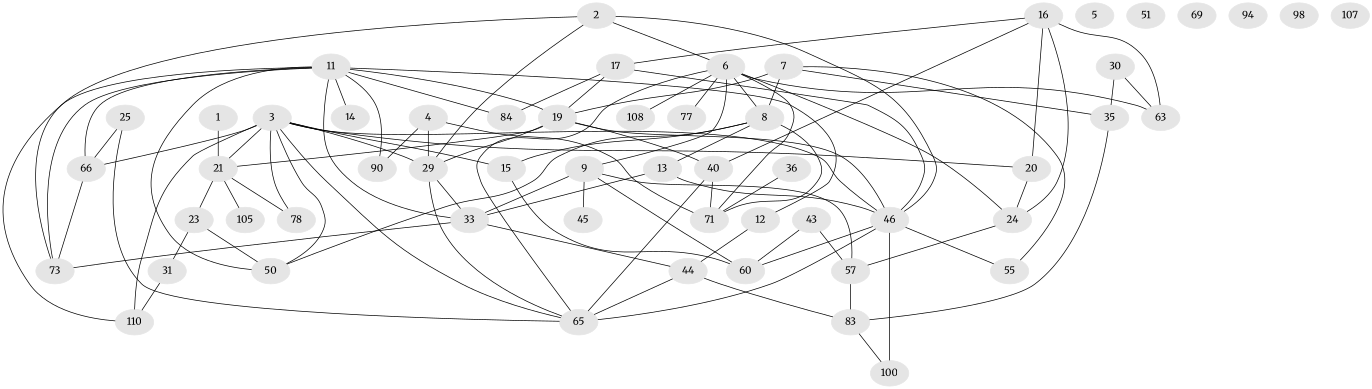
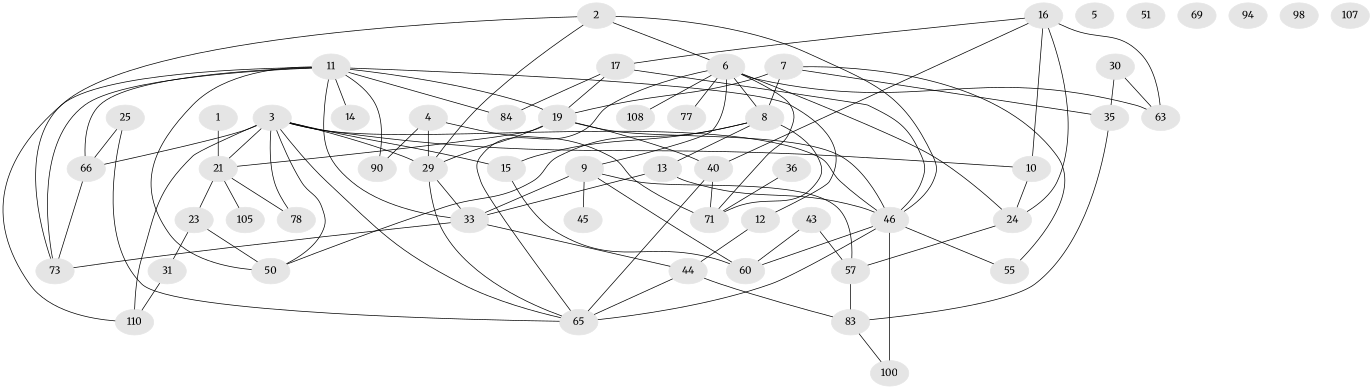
node "20": label "20" -> "10"
